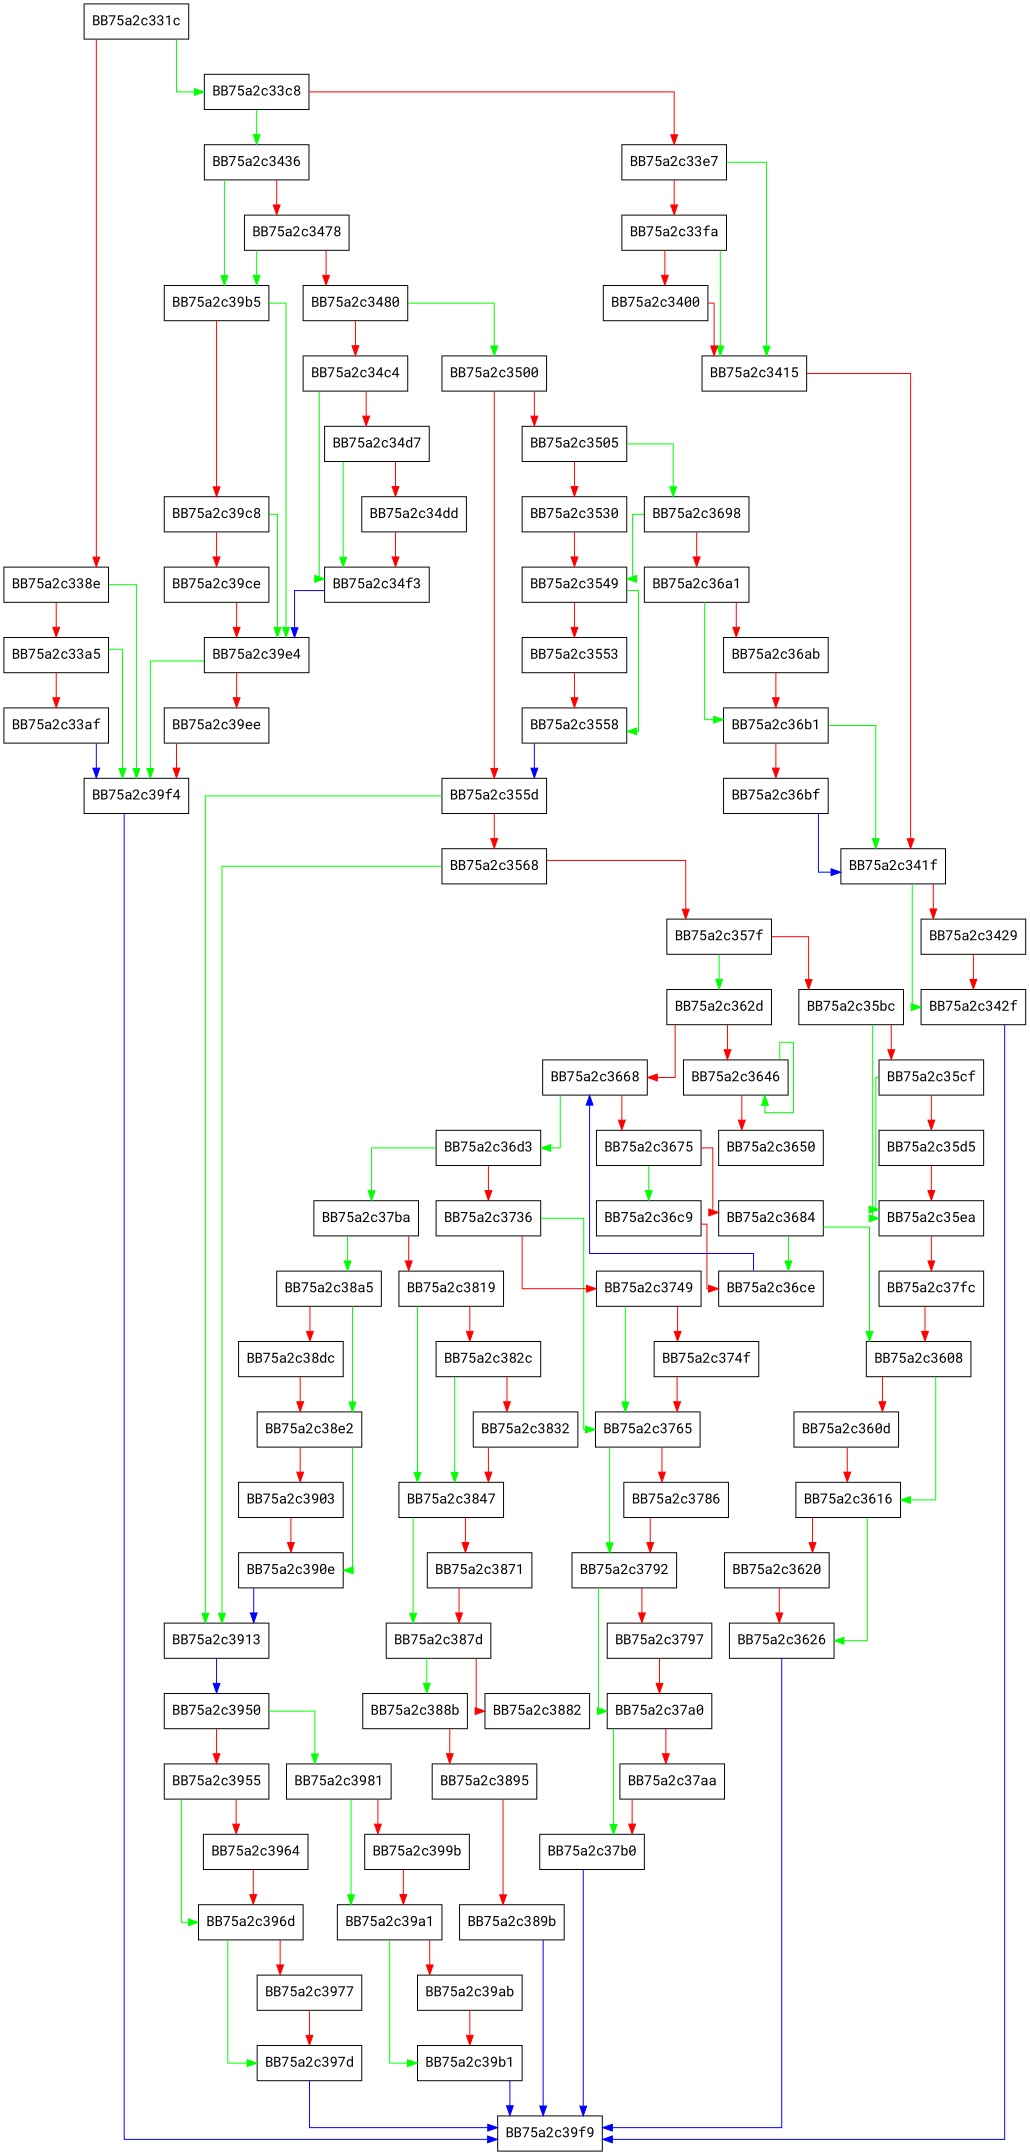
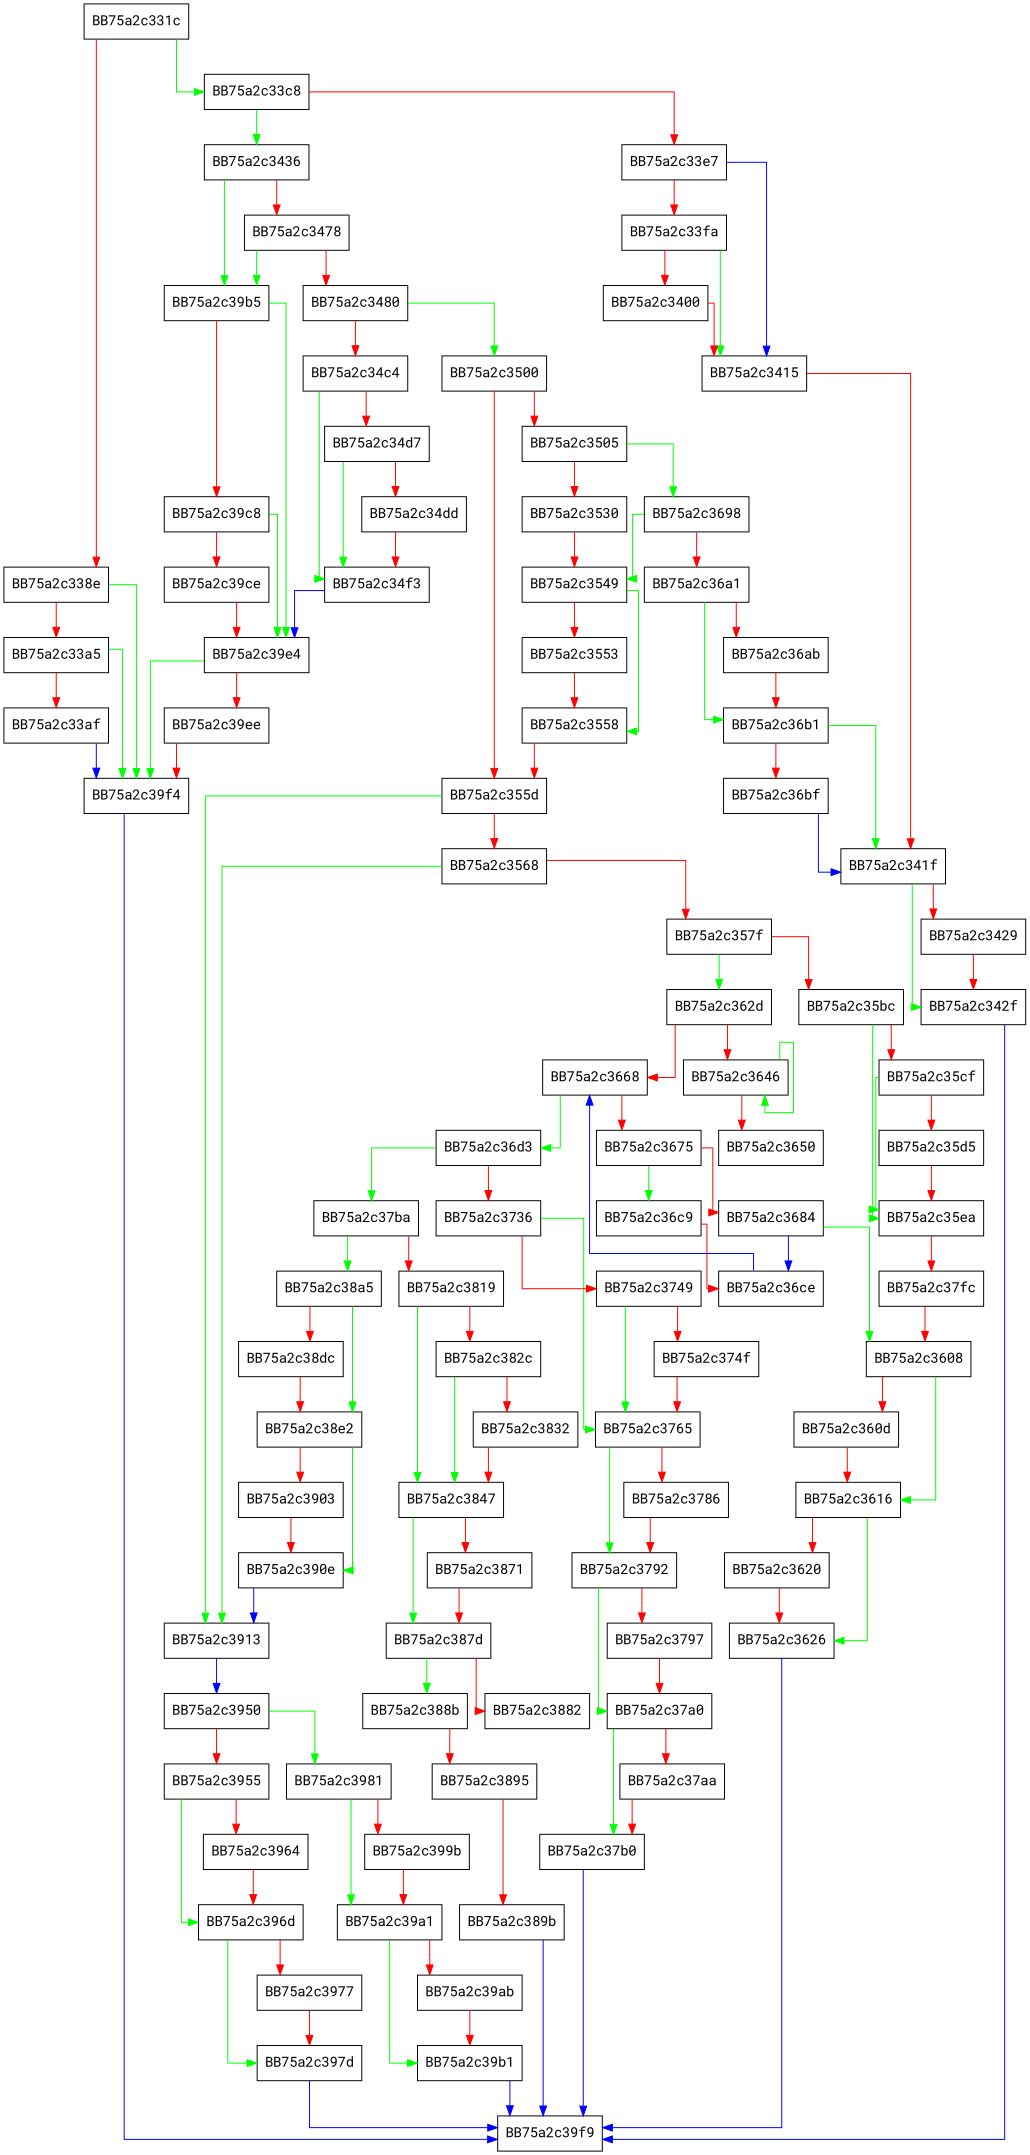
edge "BB75a2c33e7" -> "BB75a2c3415": color green -> blue
edge "BB75a2c3558" -> "BB75a2c355d": color blue -> red
edge "BB75a2c3684" -> "BB75a2c36ce": color green -> blue
